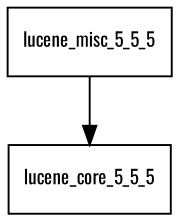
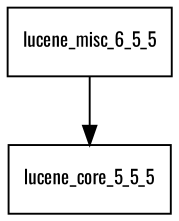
node "lucene_misc_5_5_5": label "lucene_misc_5_5_5" -> "lucene_misc_6_5_5"
